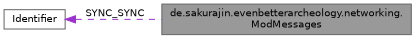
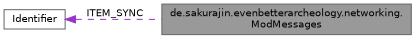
edge "de.sakurajin.evenbetterarcheology.networking. ModMessages" -> "Identifier": label " SYNC_SYNC" -> " ITEM_SYNC"
